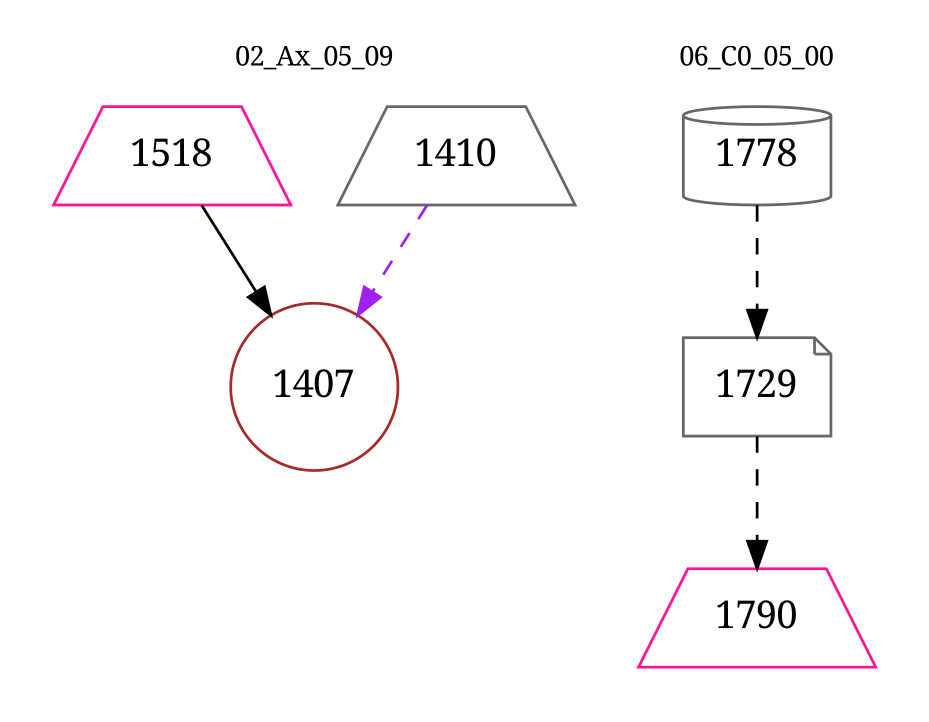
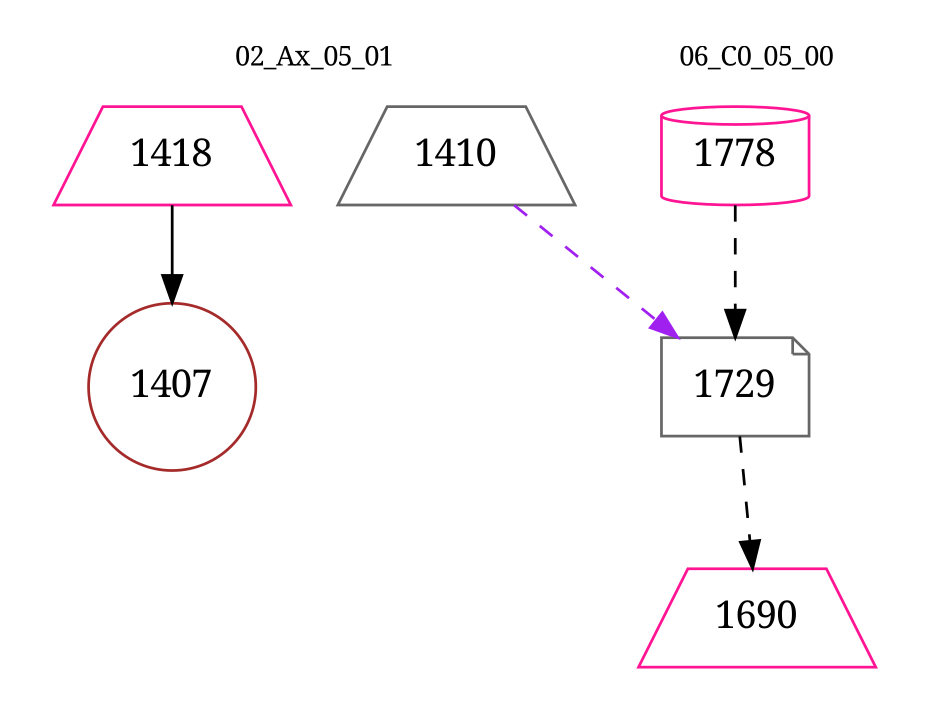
cluster "02_Ax_05_09": label "02_Ax_05_09" -> "02_Ax_05_01"
node "1518": label "1518" -> "1418"
node "1778": color gray40 -> deeppink
edge "1410" -> "1407": now "1410" -> "1729"
node "1790": label "1790" -> "1690"
